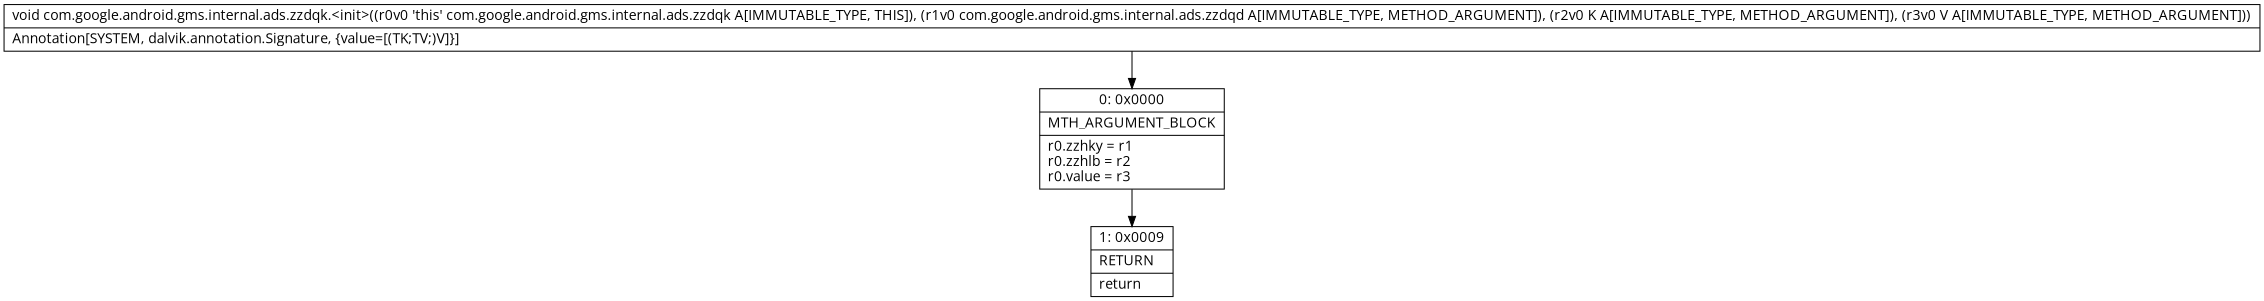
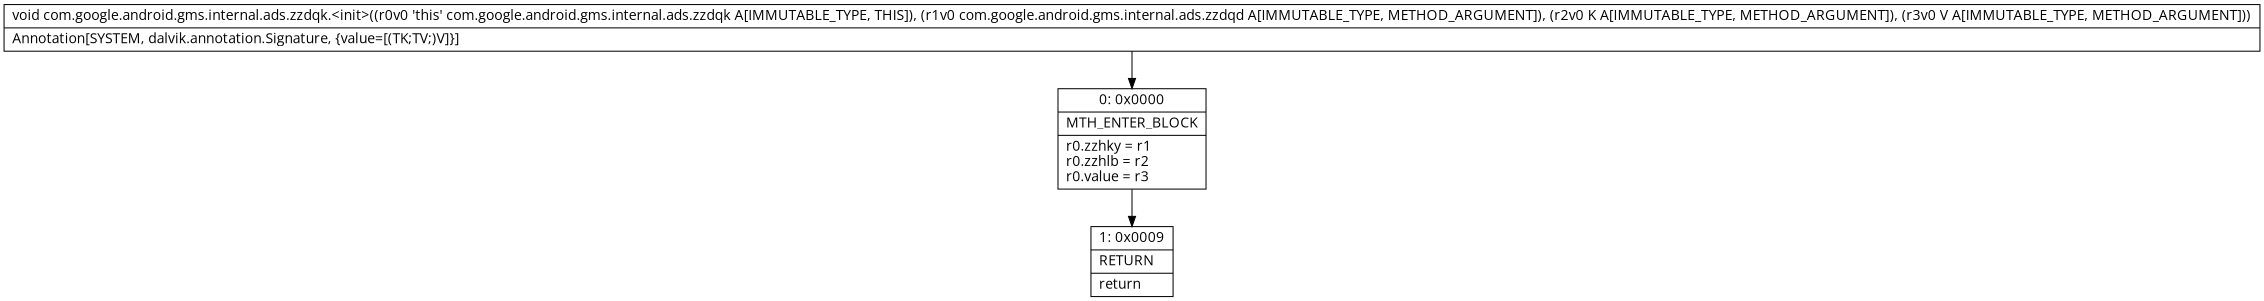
node "0: 0x0000": text "MTH_ARGUMENT_BLOCK" -> "MTH_ENTER_BLOCK"
